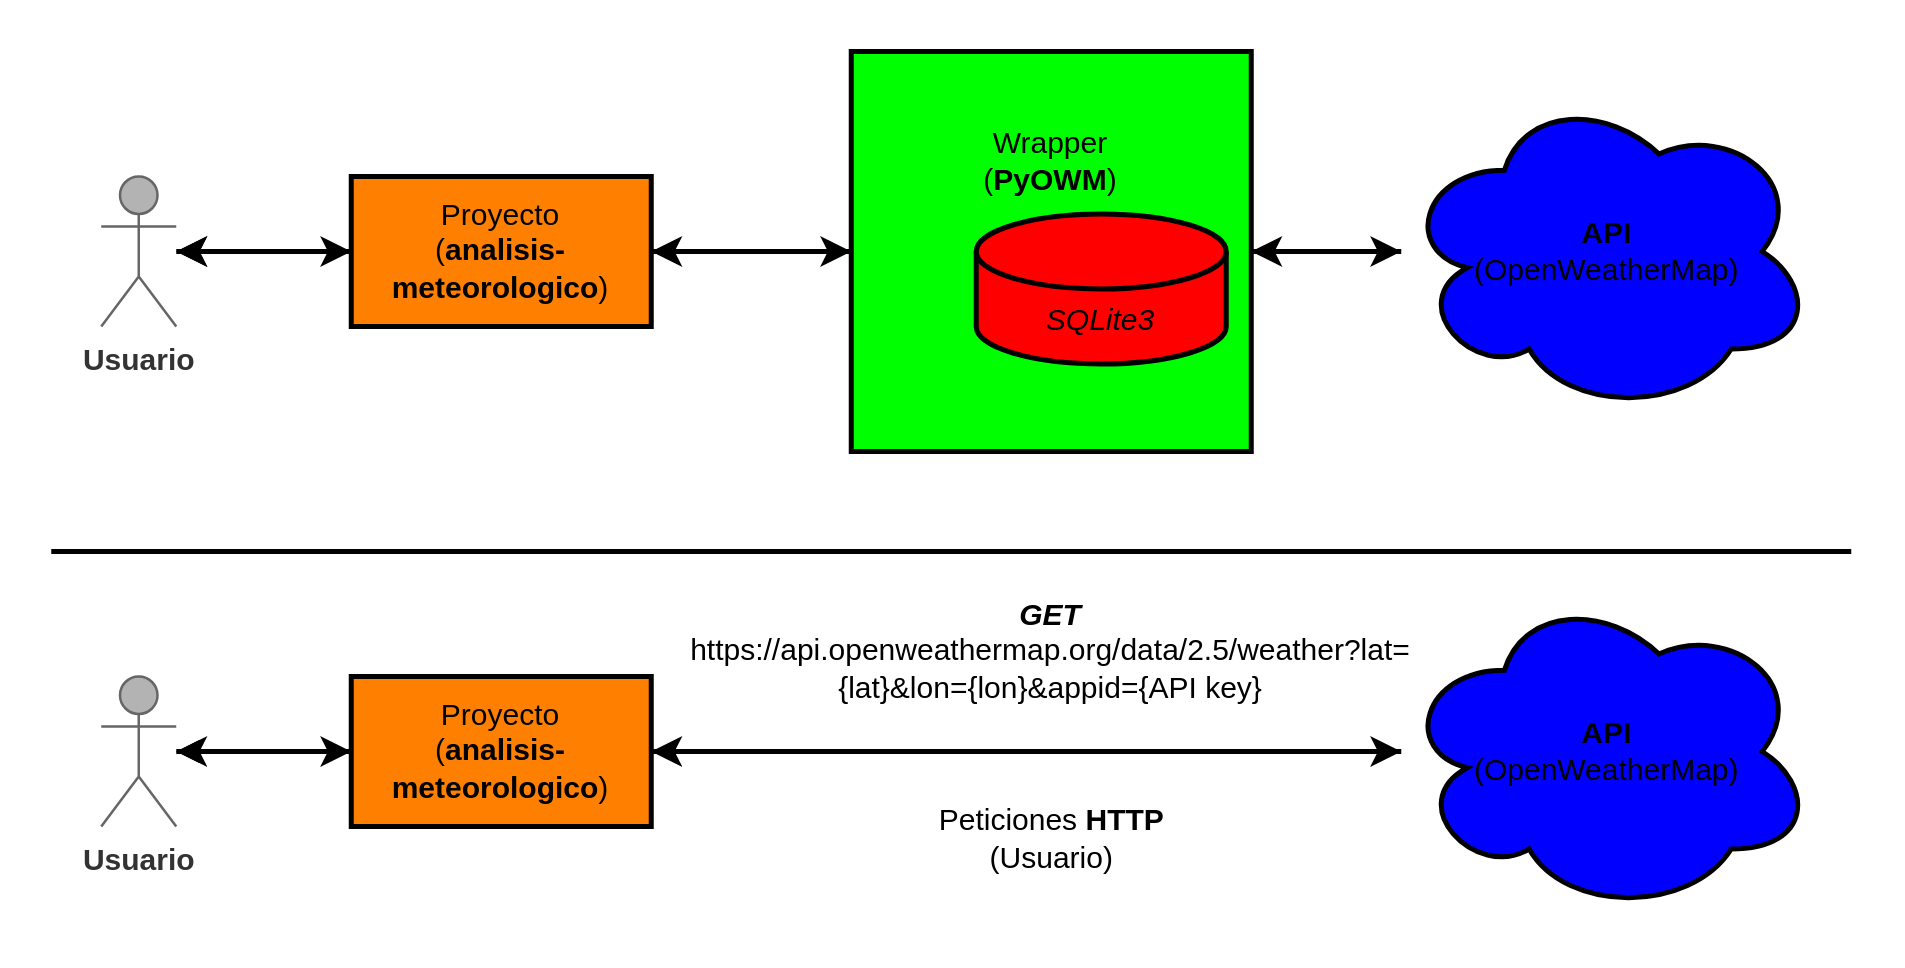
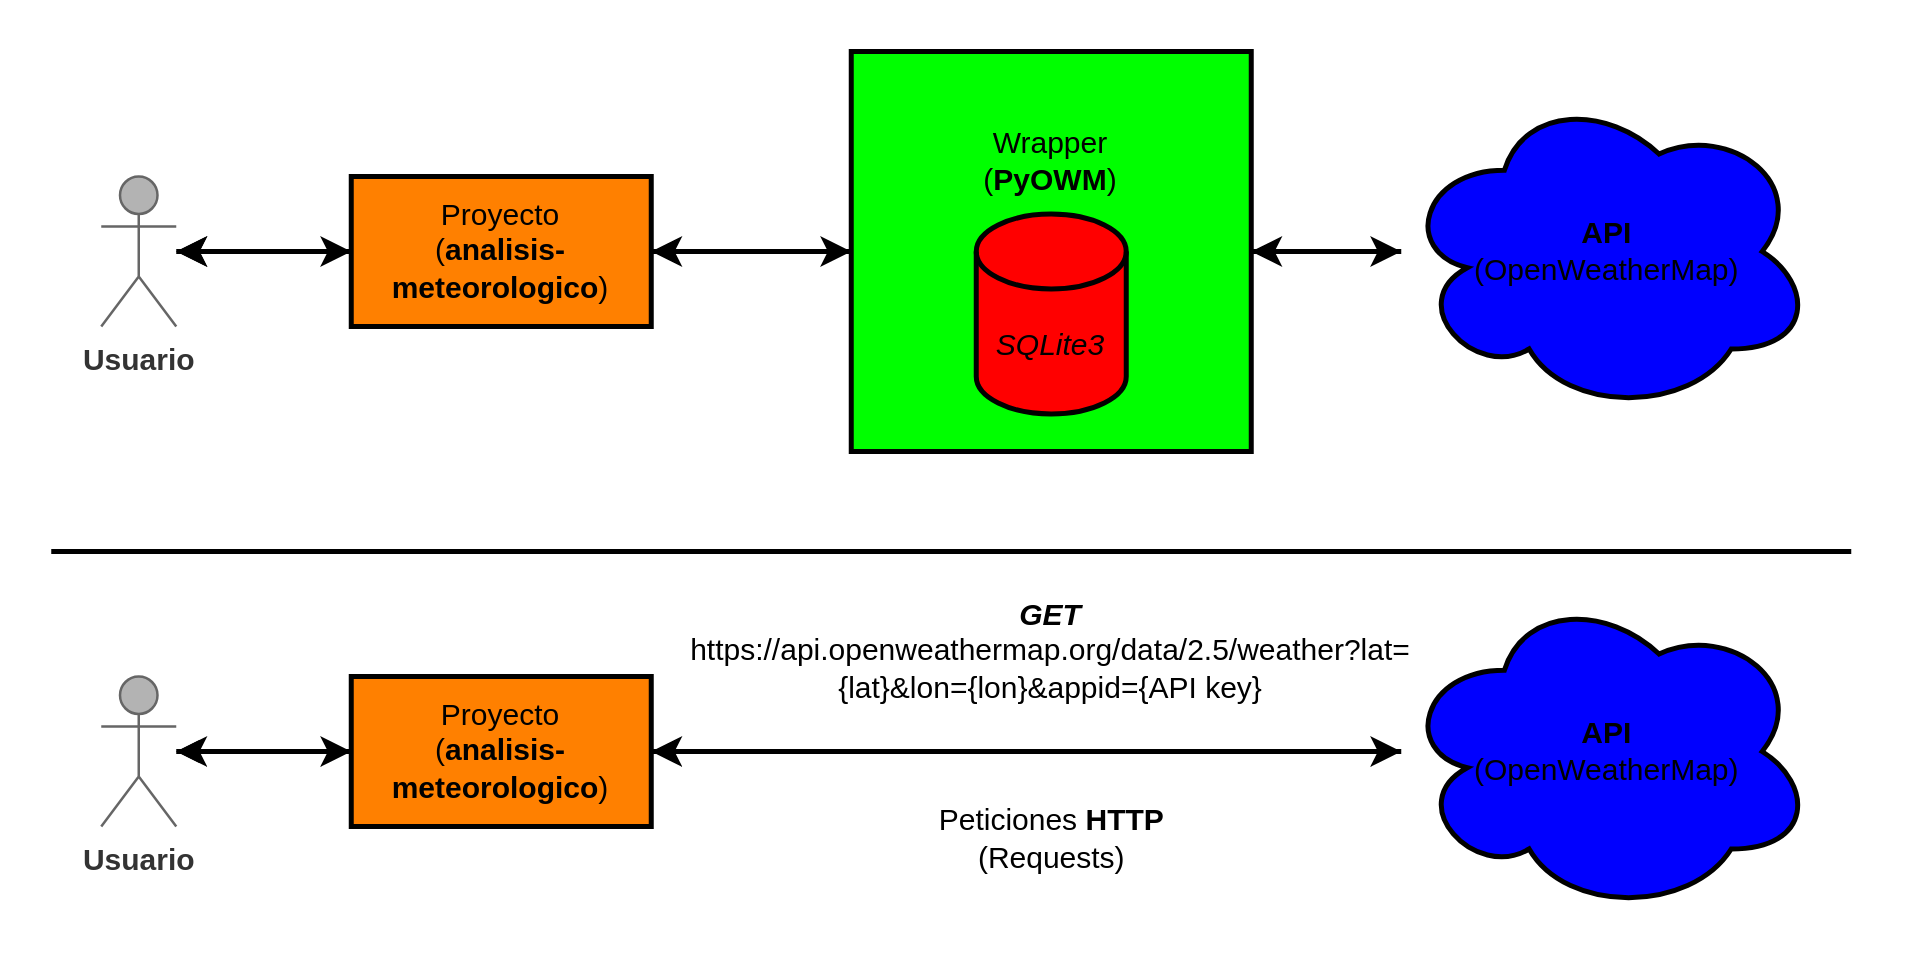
node "SQLite3": size 250x150 -> 150x200
node "Peticiones HTTP (Usuario)": label "Peticiones HTTP (Usuario)" -> "Peticiones HTTP (Requests)"
